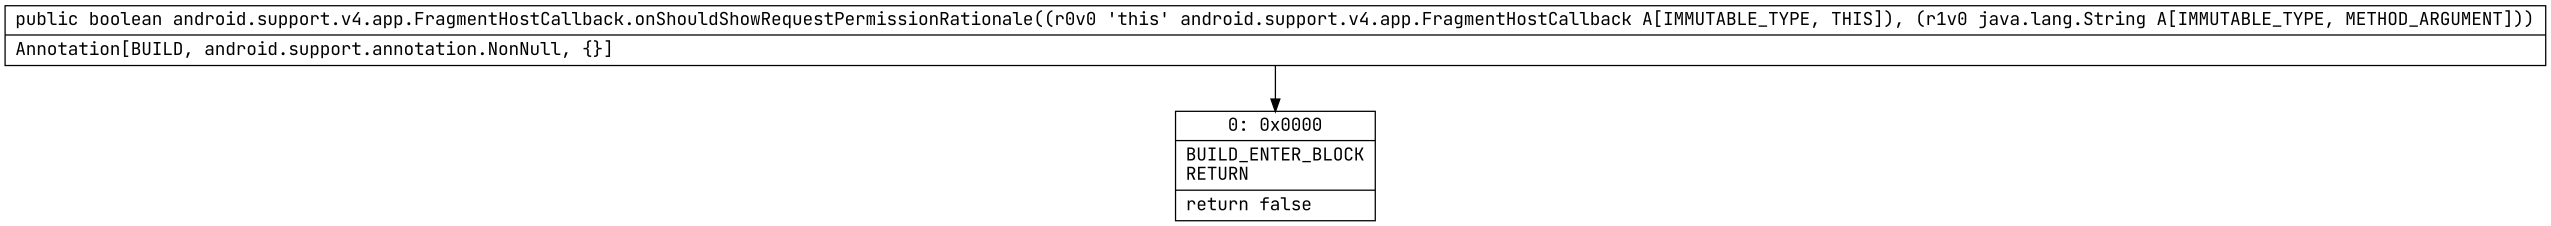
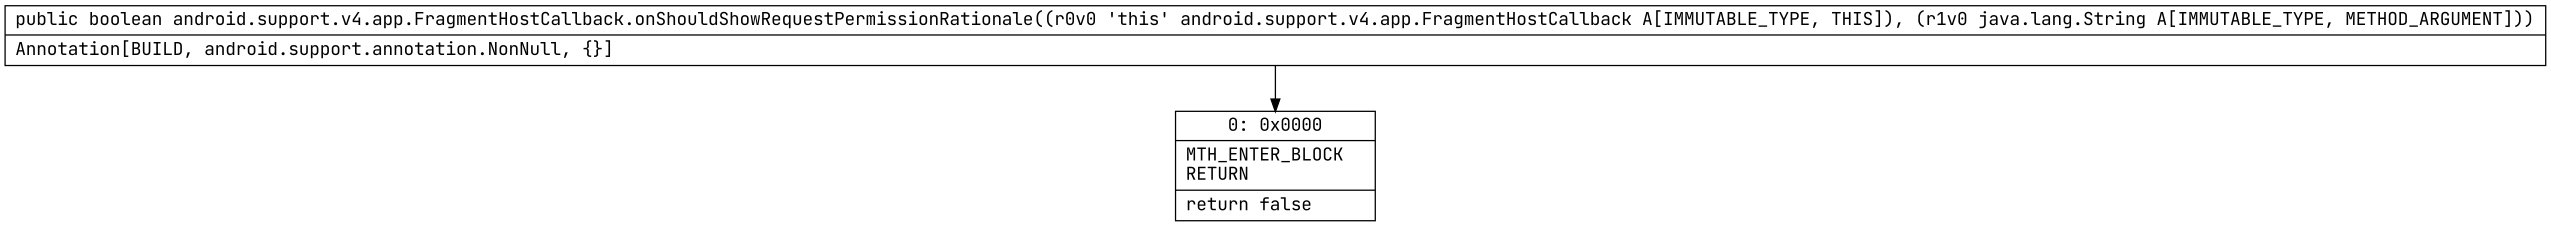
node "0: 0x0000": text "BUILD_ENTER_BLOCK" -> "MTH_ENTER_BLOCK"
